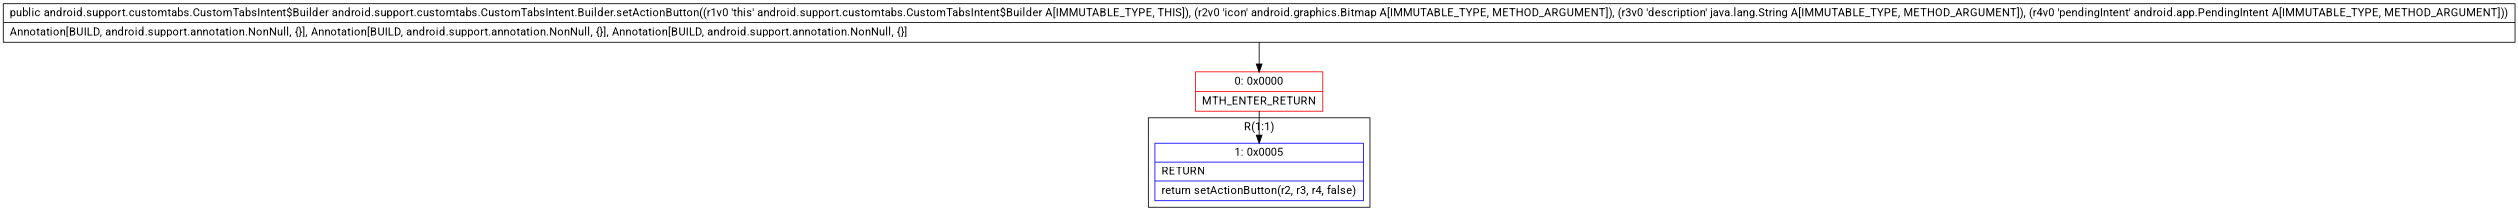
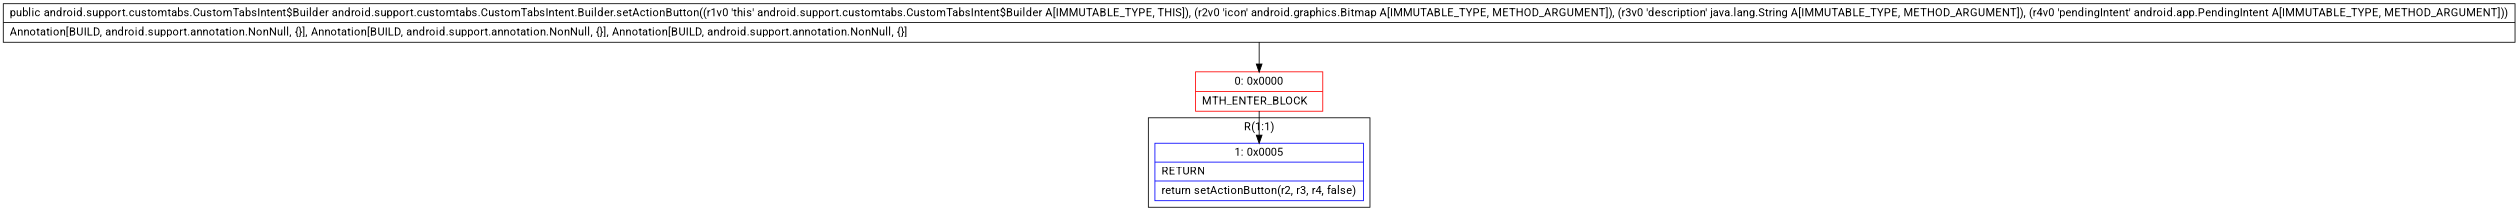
node "0: 0x0000": text "MTH_ENTER_RETURN" -> "MTH_ENTER_BLOCK"
